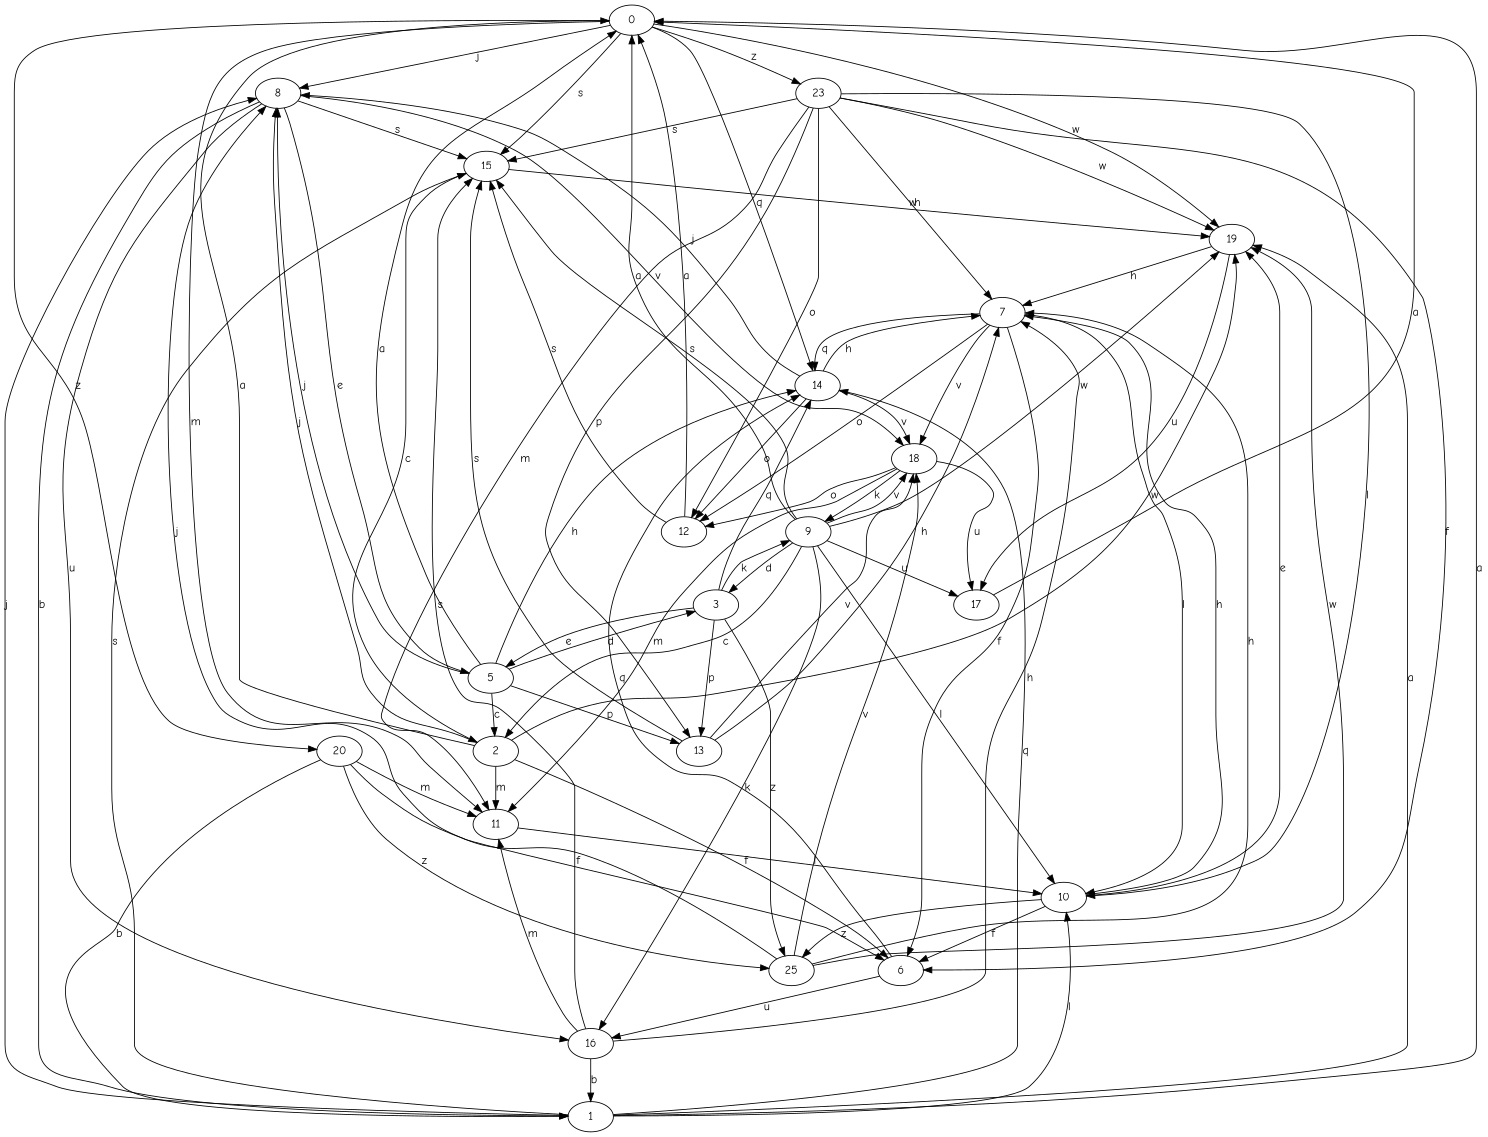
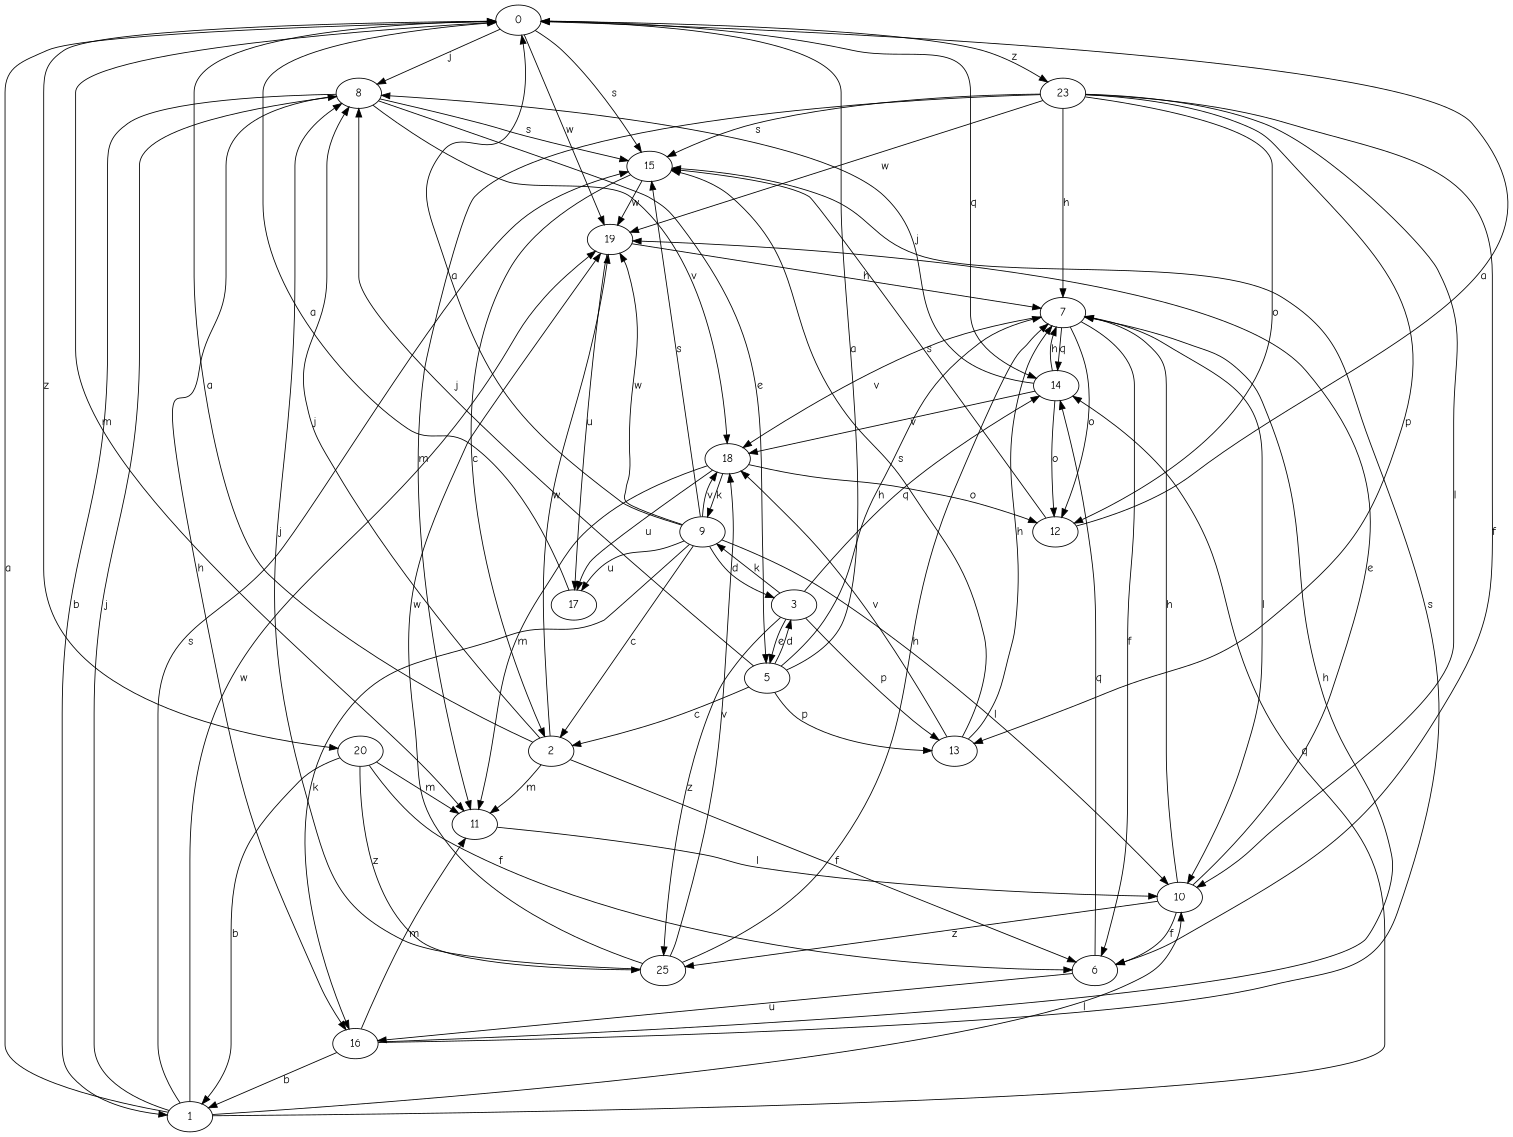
edge "5" -> "14": now "5" -> "7"
edge "8" -> "16": label "u" -> "h"
edge "1" -> "19": label "a" -> "w"
